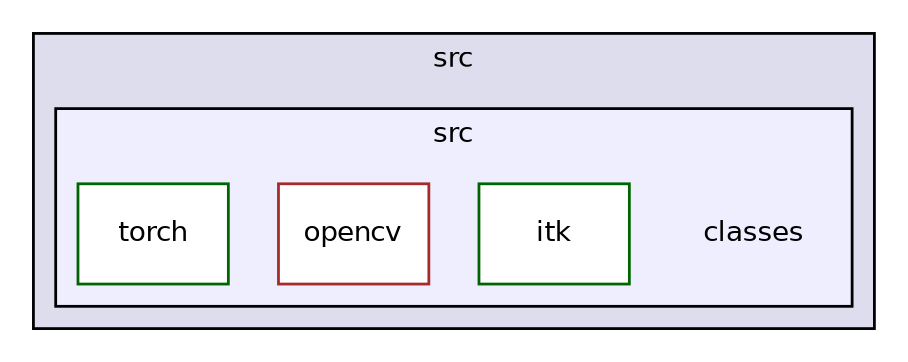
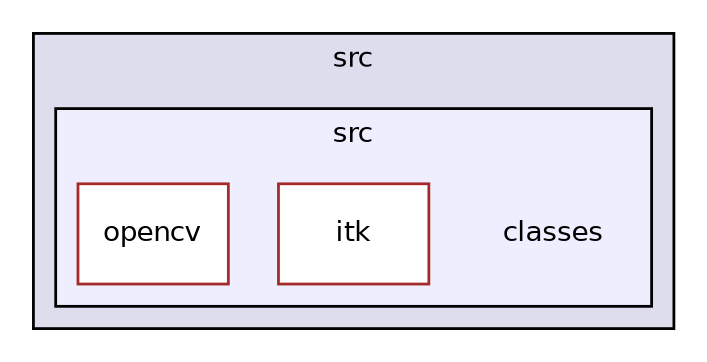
node "torch": removed
node "itk": color darkgreen -> brown
